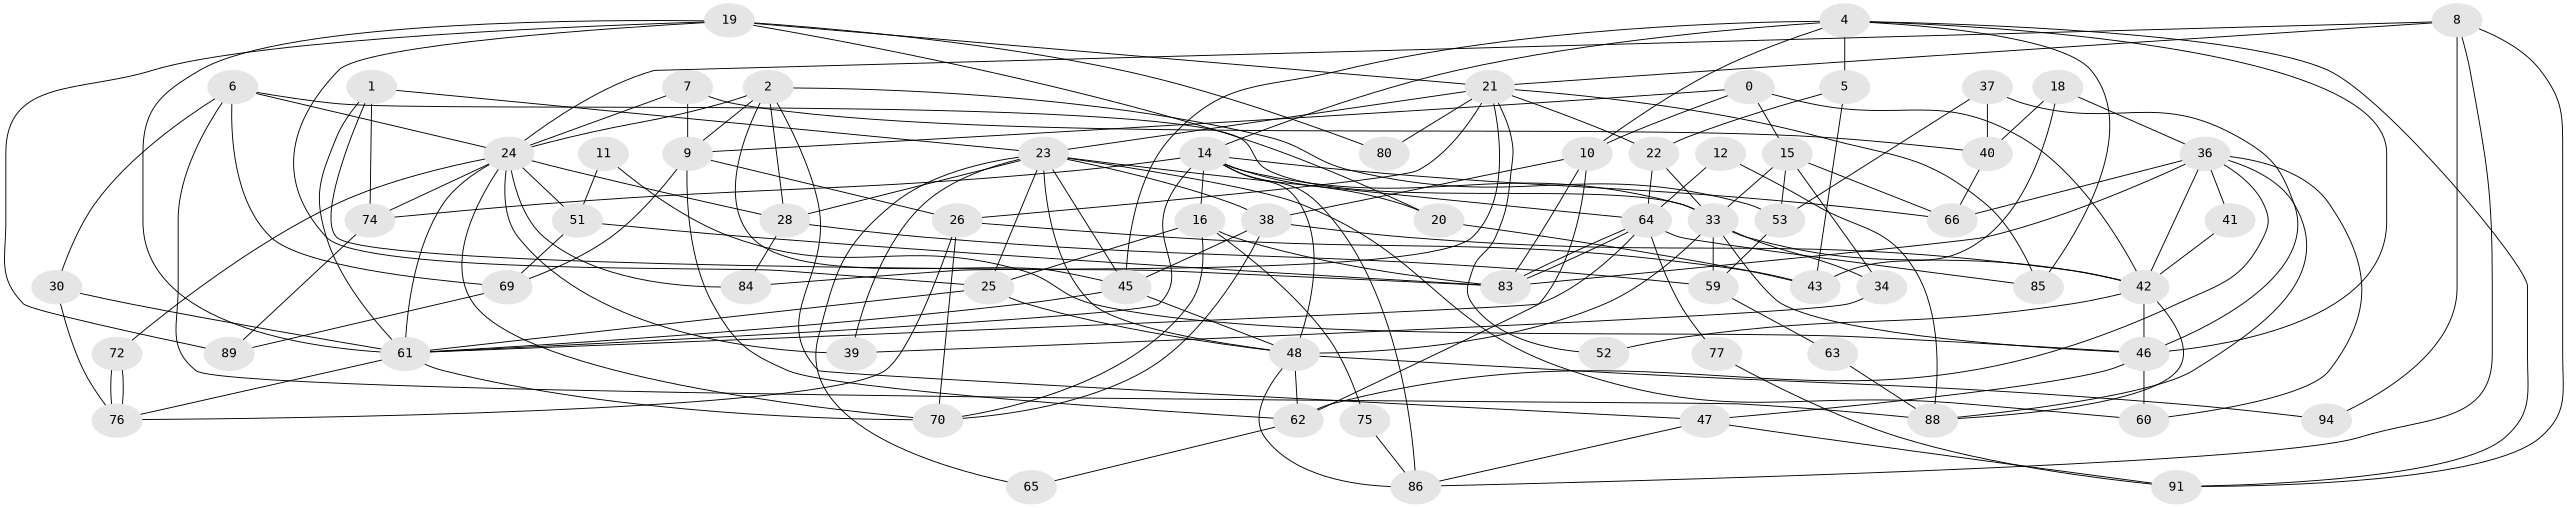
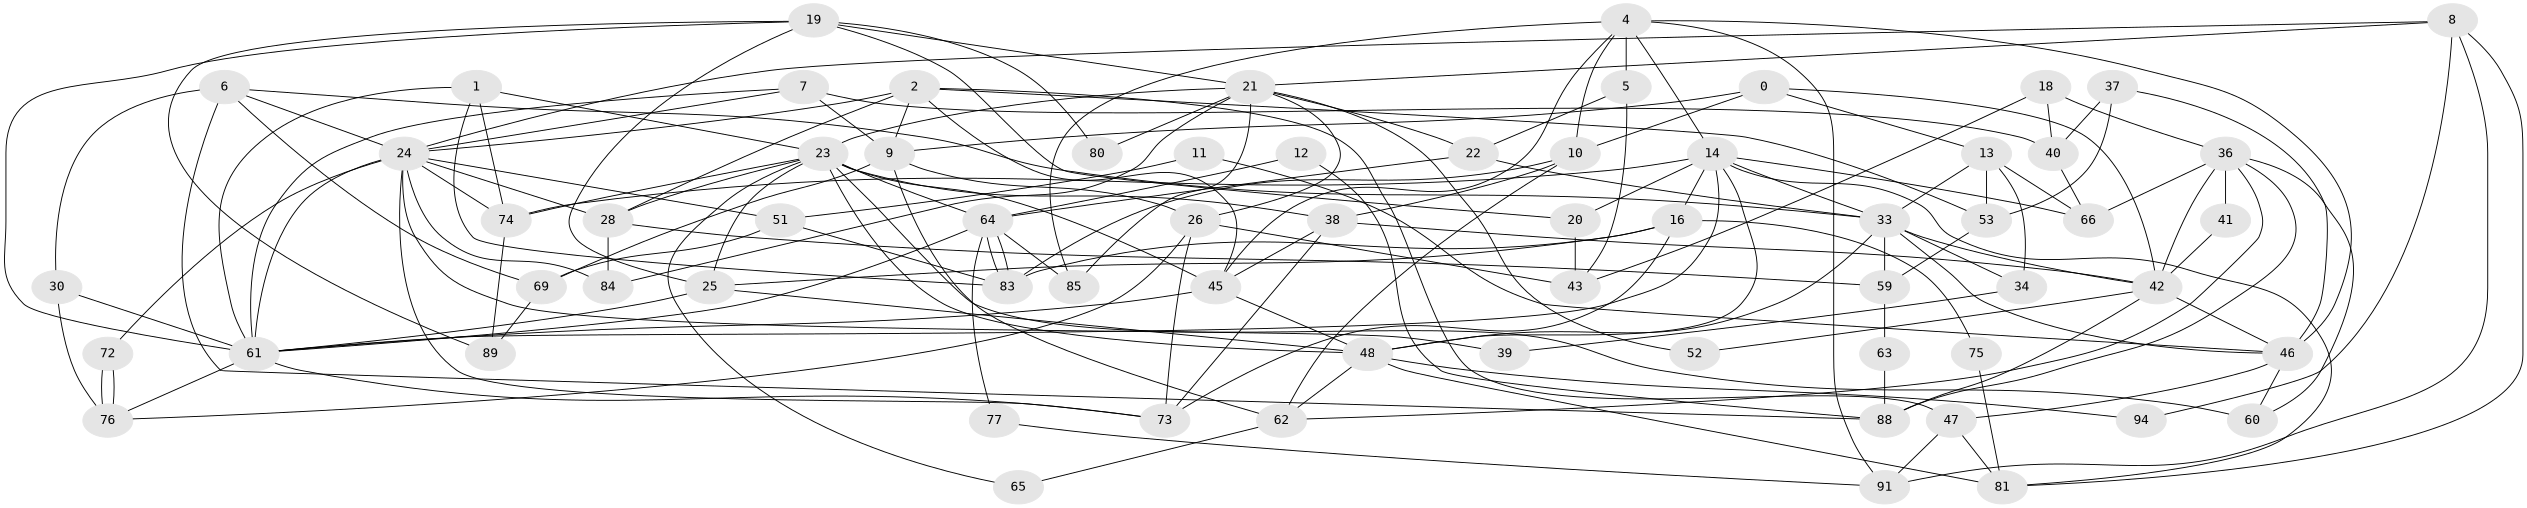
edge "7" -- "61": added
node "15": label "15" -> "13"
edge "23" -- "39": now "23" -- "74"
edge "36" -- "83": removed
node "70": label "70" -> "73"
node "86": label "86" -> "81"
